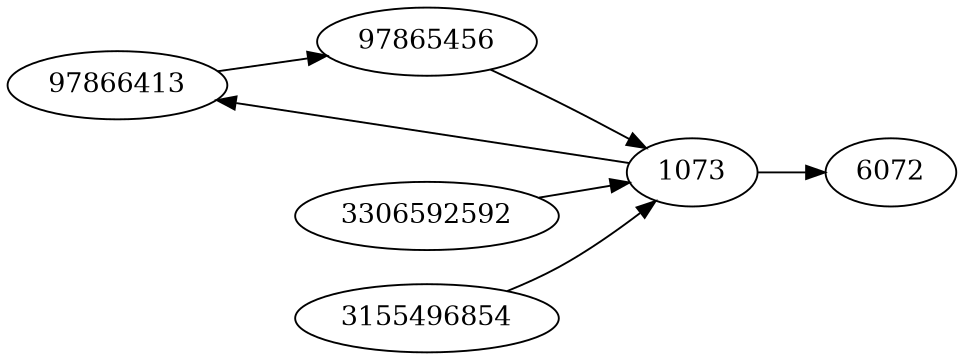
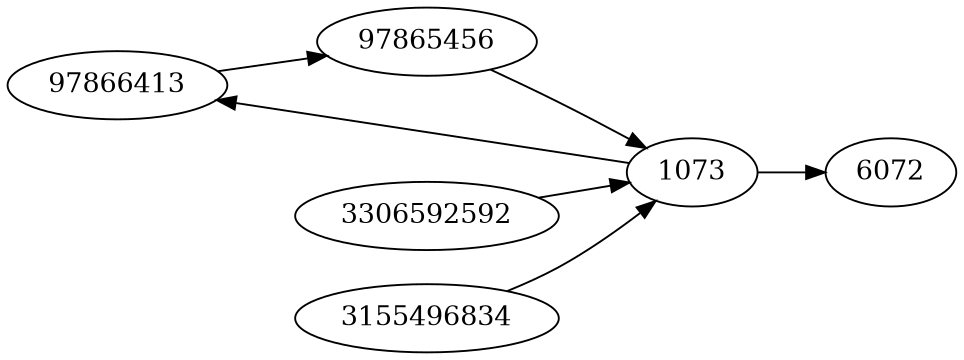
node "3155496854": label "3155496854" -> "3155496834"
